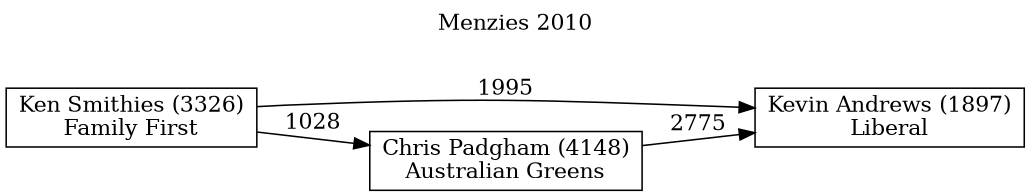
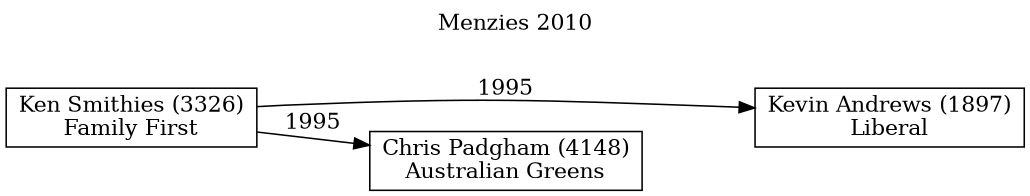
edge "Ken Smithies (3326) Family First" -> "Chris Padgham (4148) Australian Greens": label "1028" -> "1995"
edge "Chris Padgham (4148) Australian Greens" -> "Kevin Andrews (1897) Liberal": removed, label "2775"
